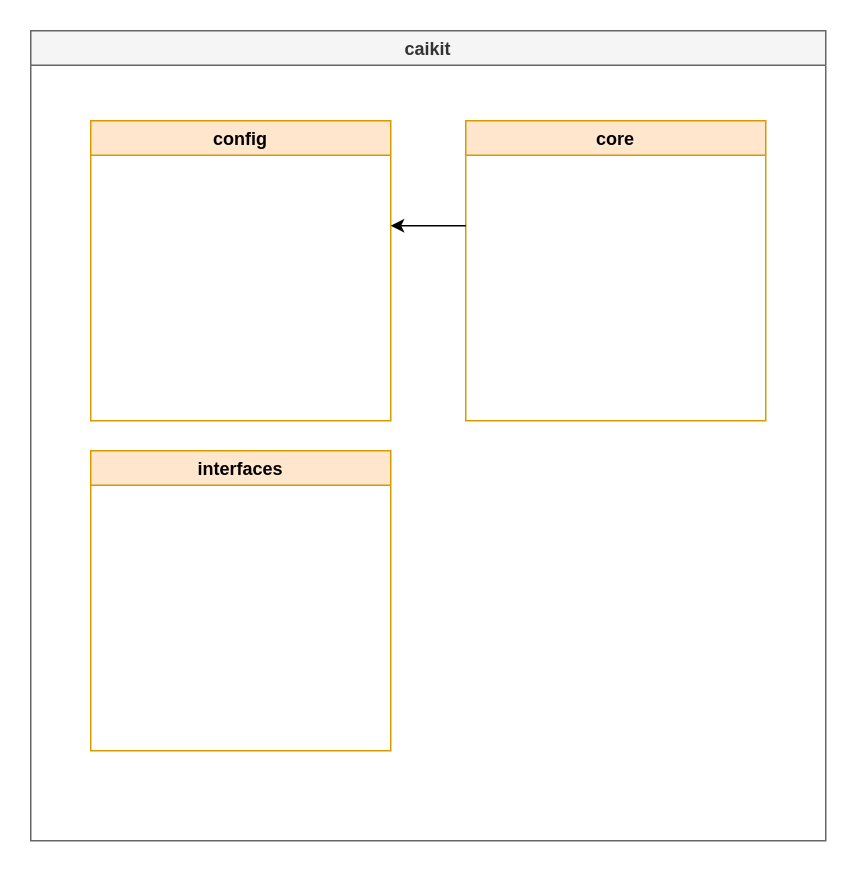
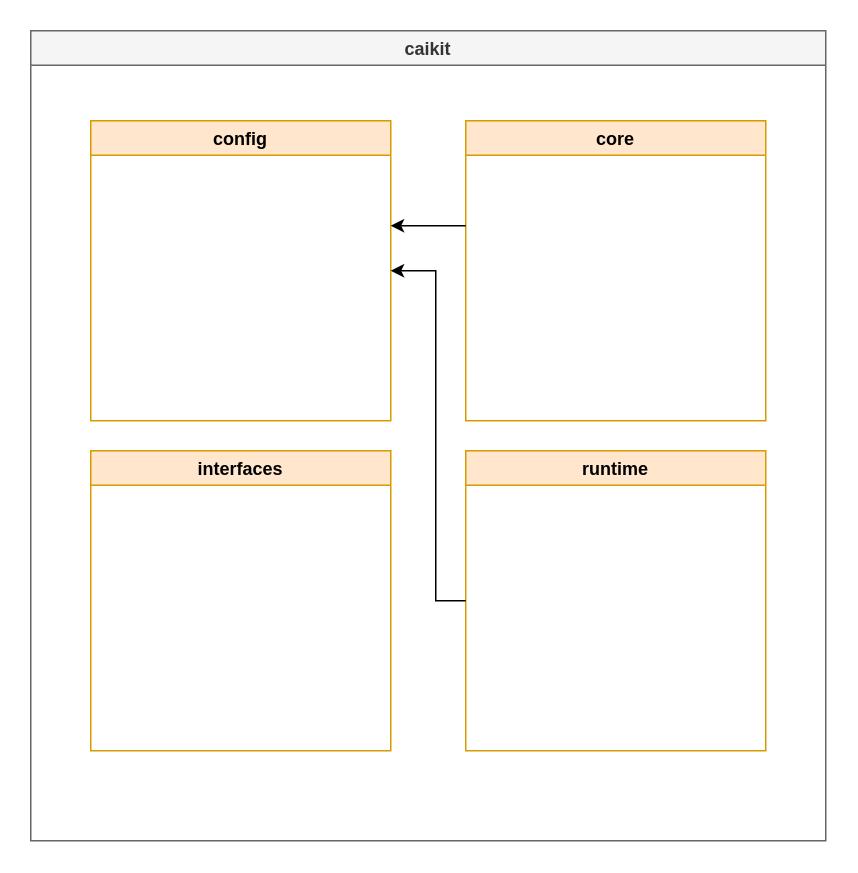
edge "runtime" -> "config": added
node "runtime": added
